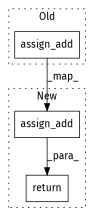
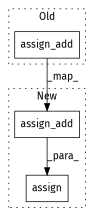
node "return": label "return" -> "assign"
